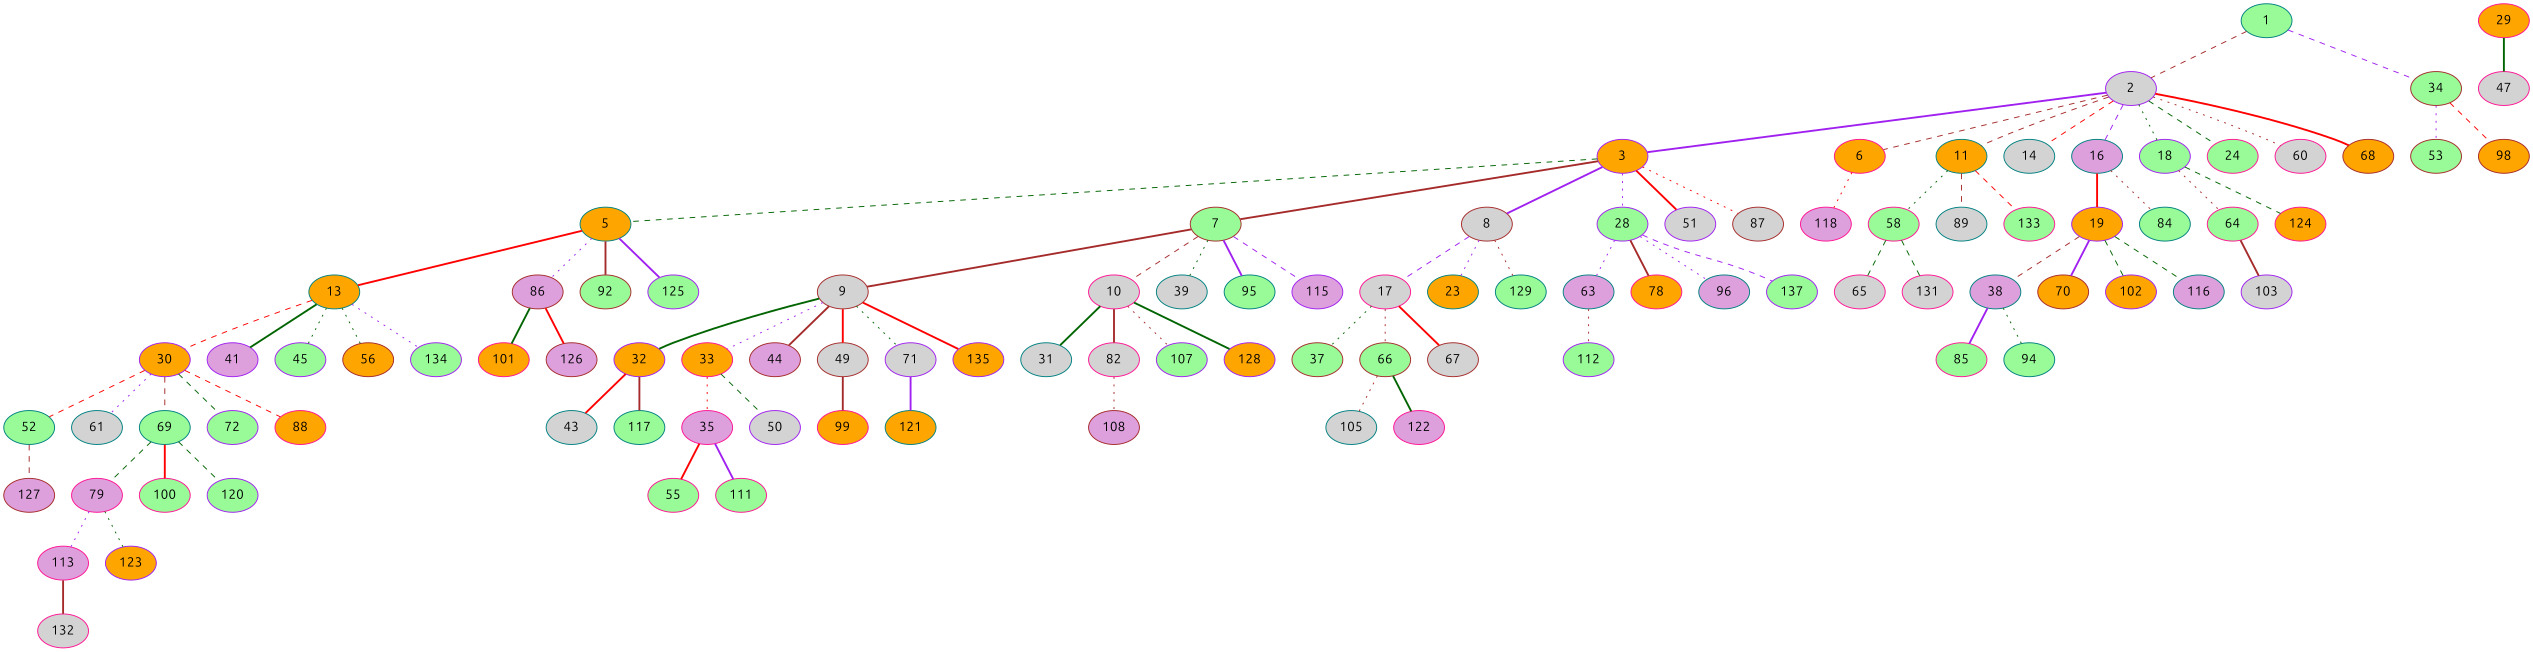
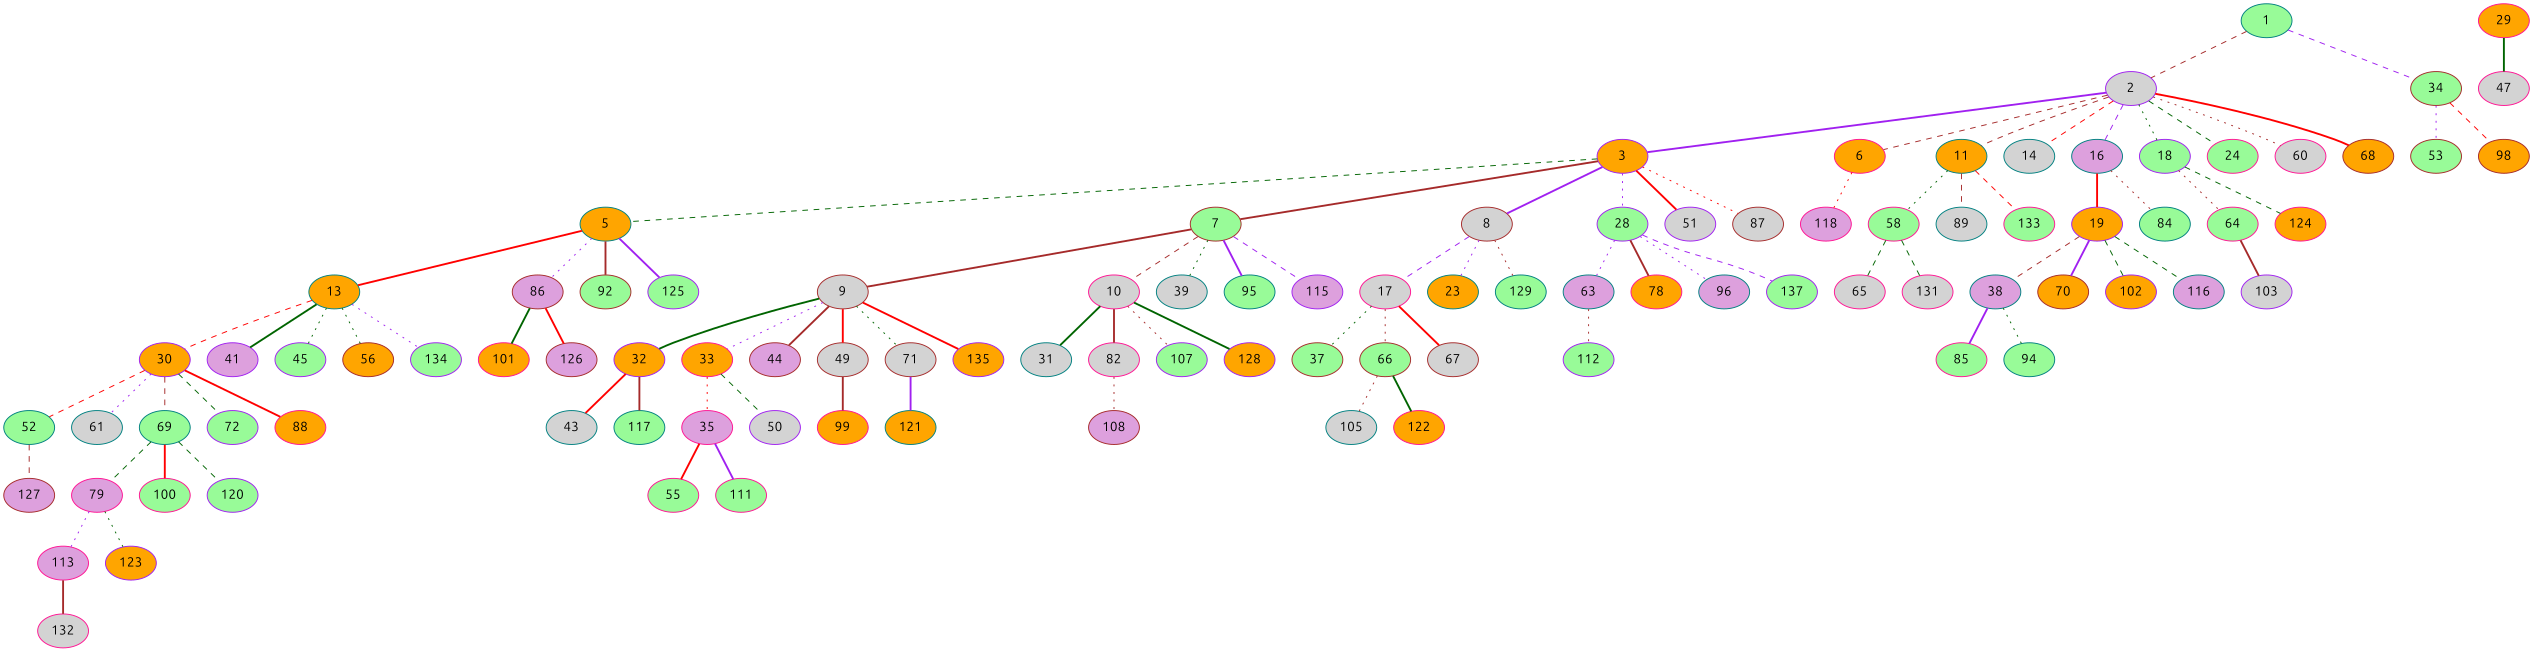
node "71": color purple -> brown
edge "30" -- "88": style dashed -> bold
node "122": fillcolor plum -> orange
